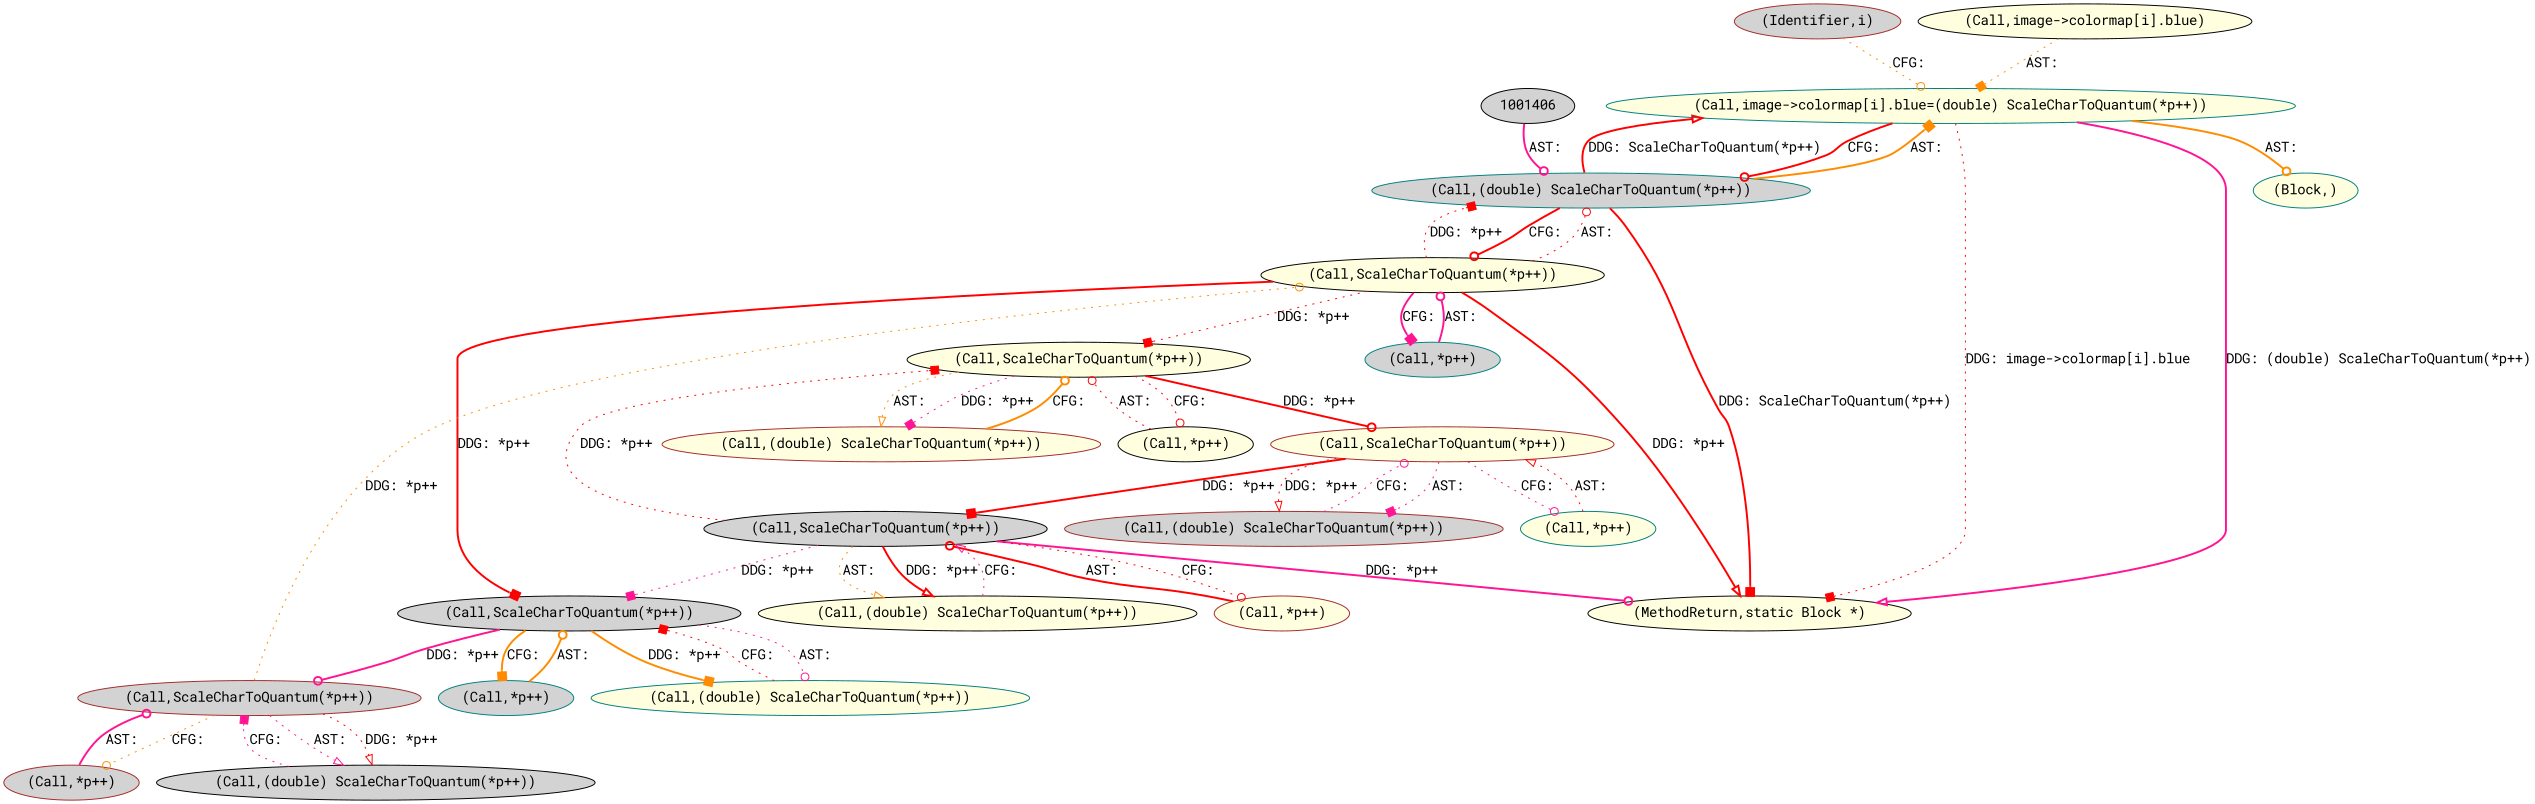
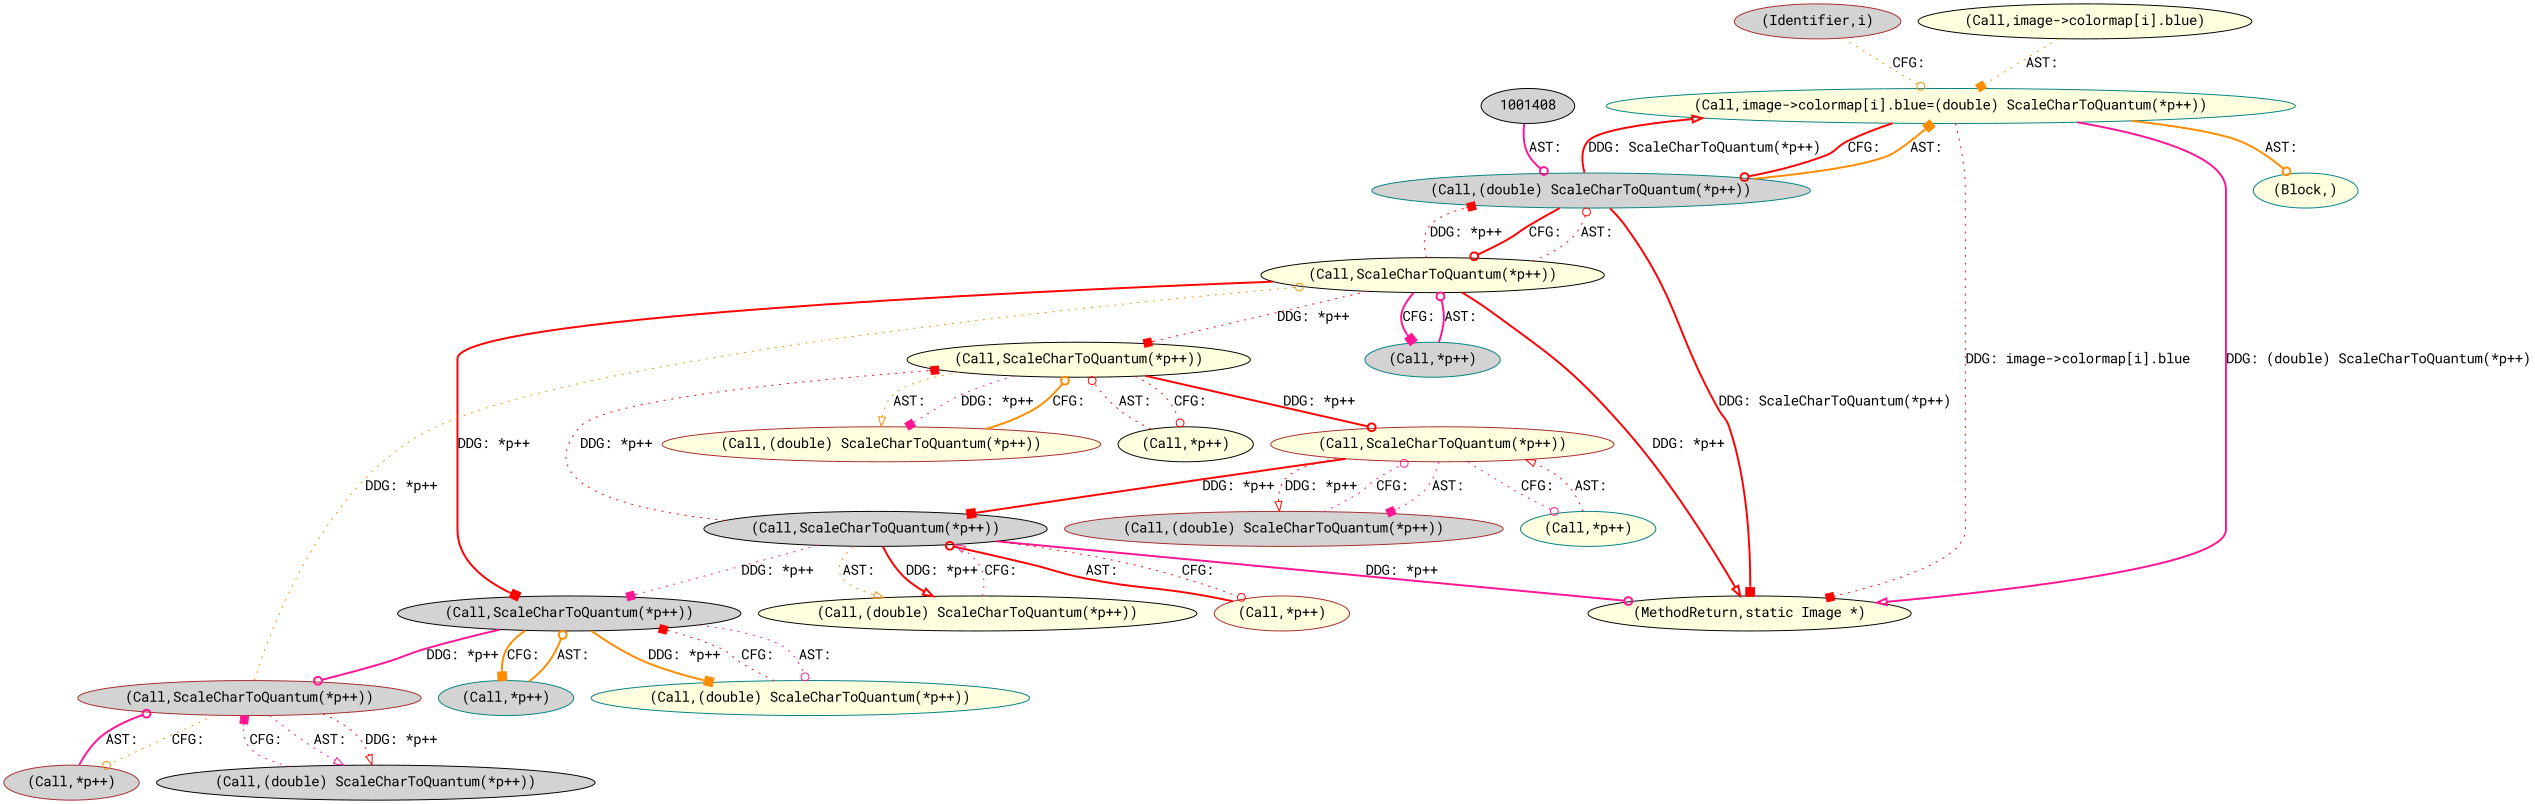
node "1001406": label "1001406" -> "1001408"
node "(MethodReturn,static Block *)": label "(MethodReturn,static Block *)" -> "(MethodReturn,static Image *)"
